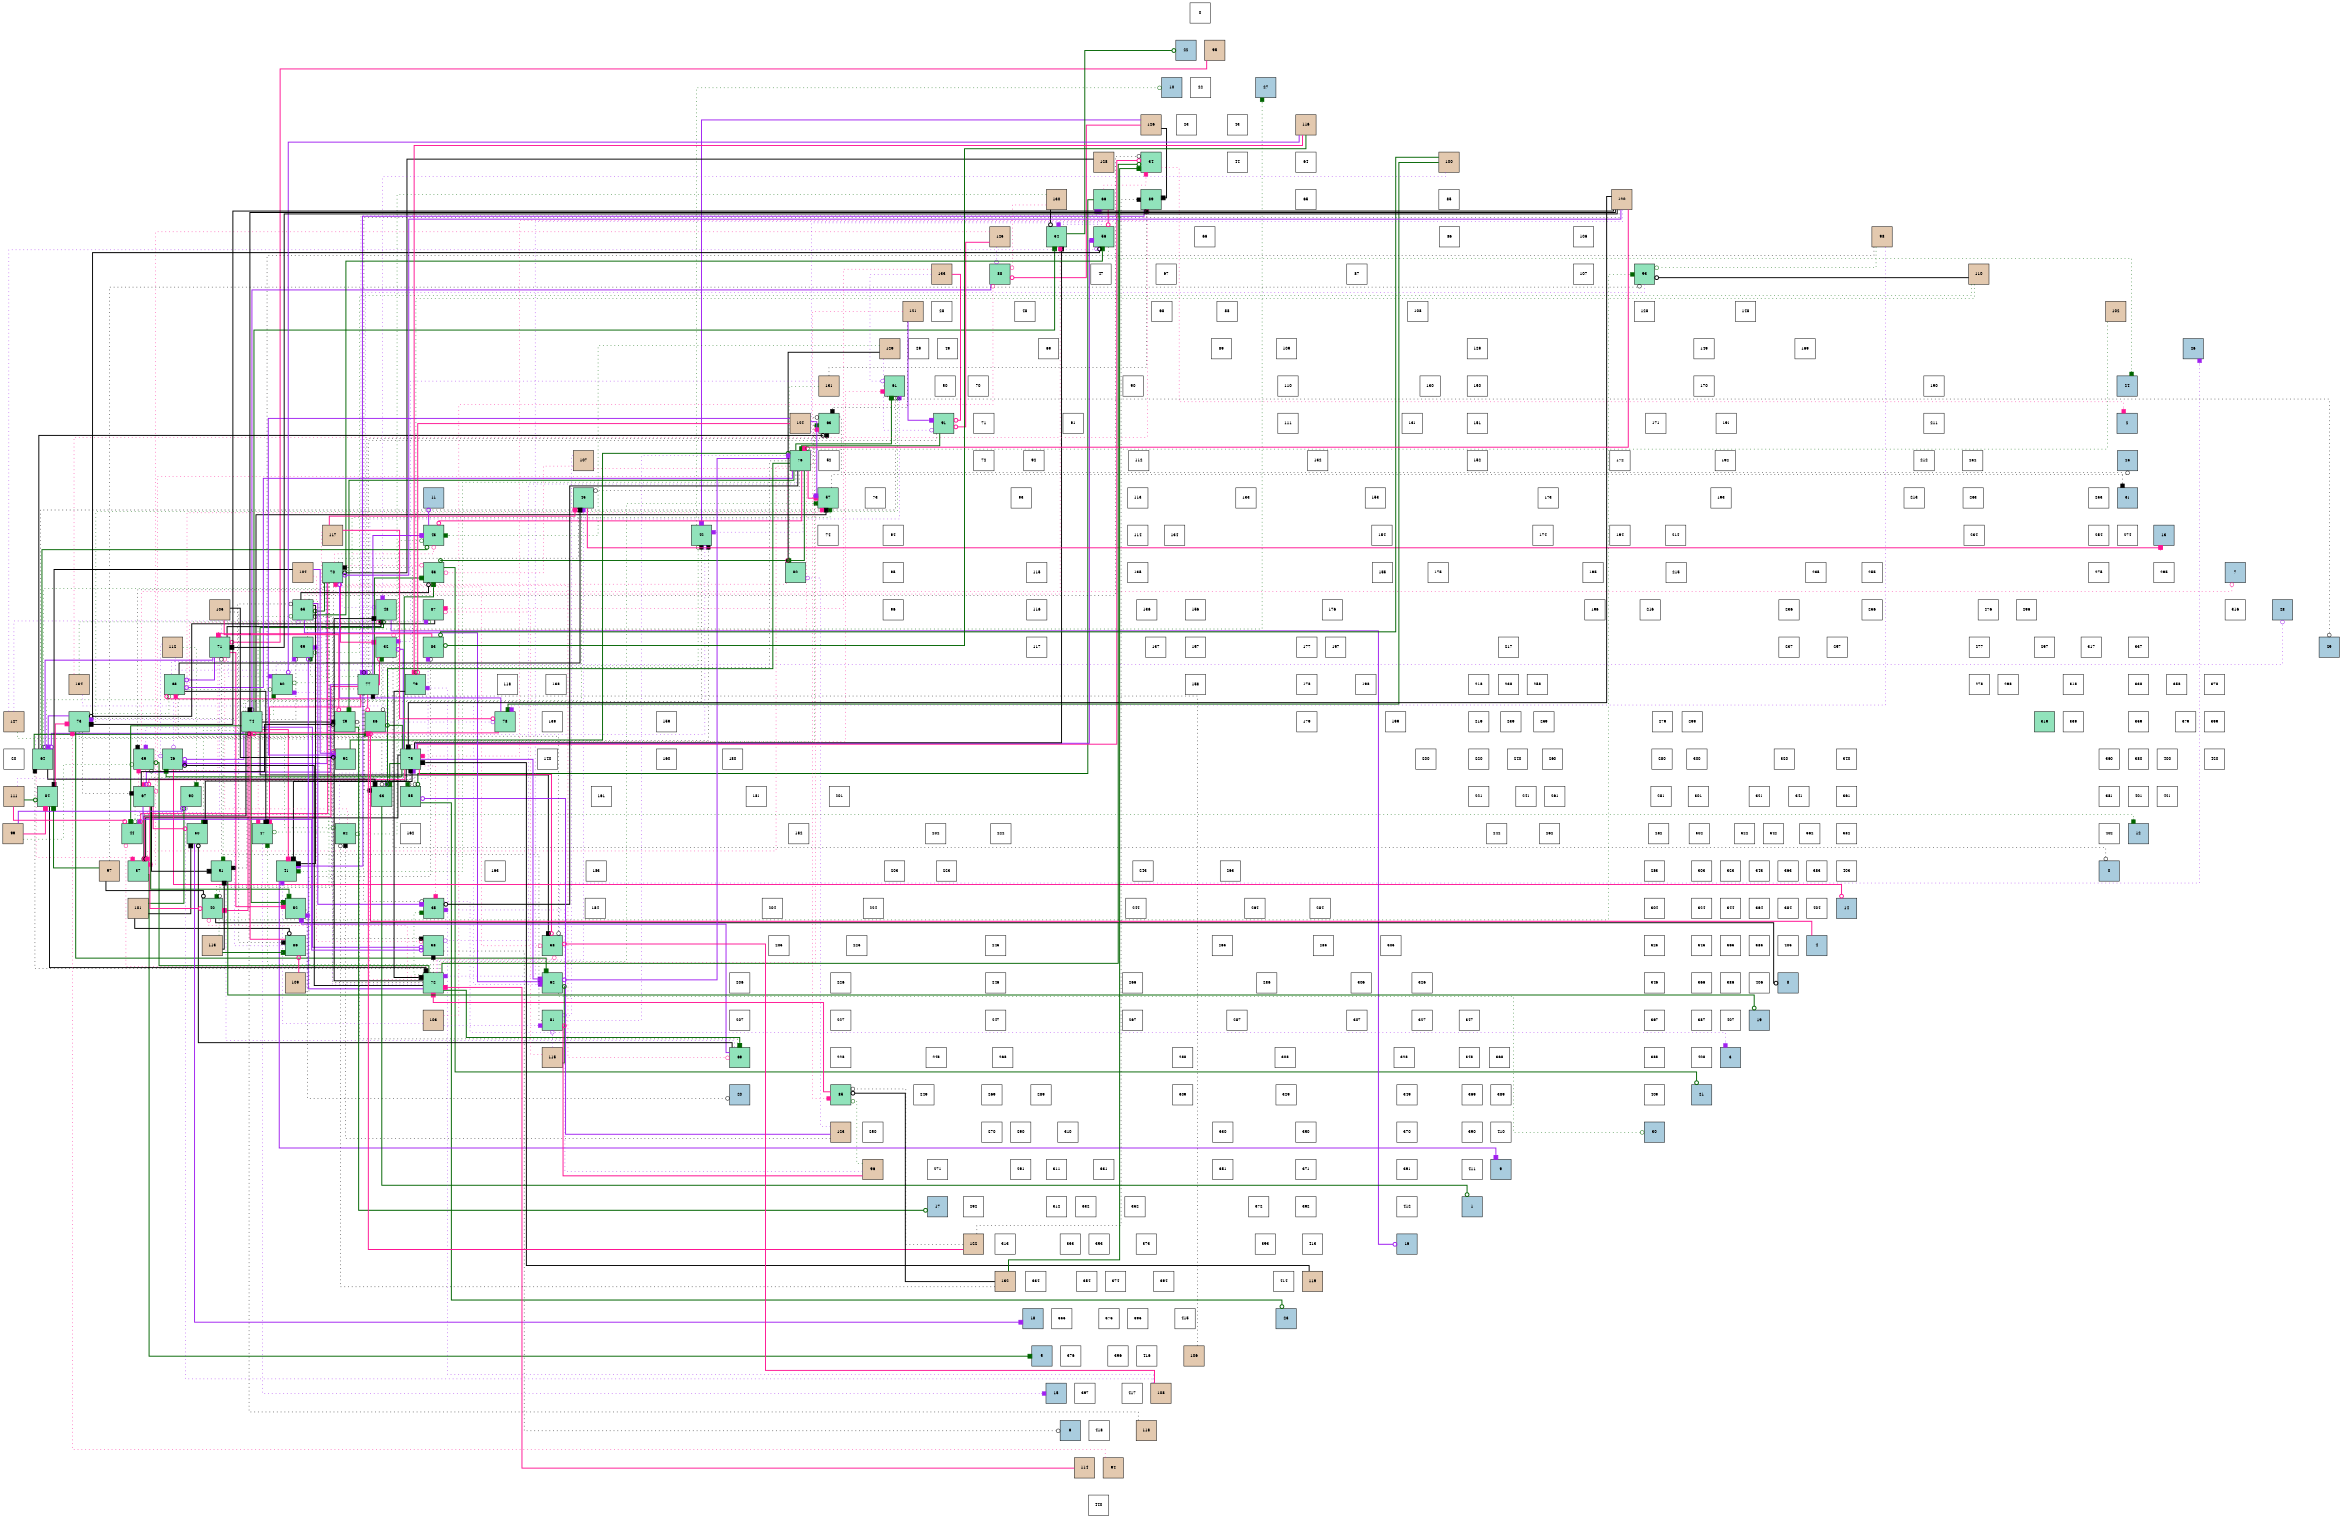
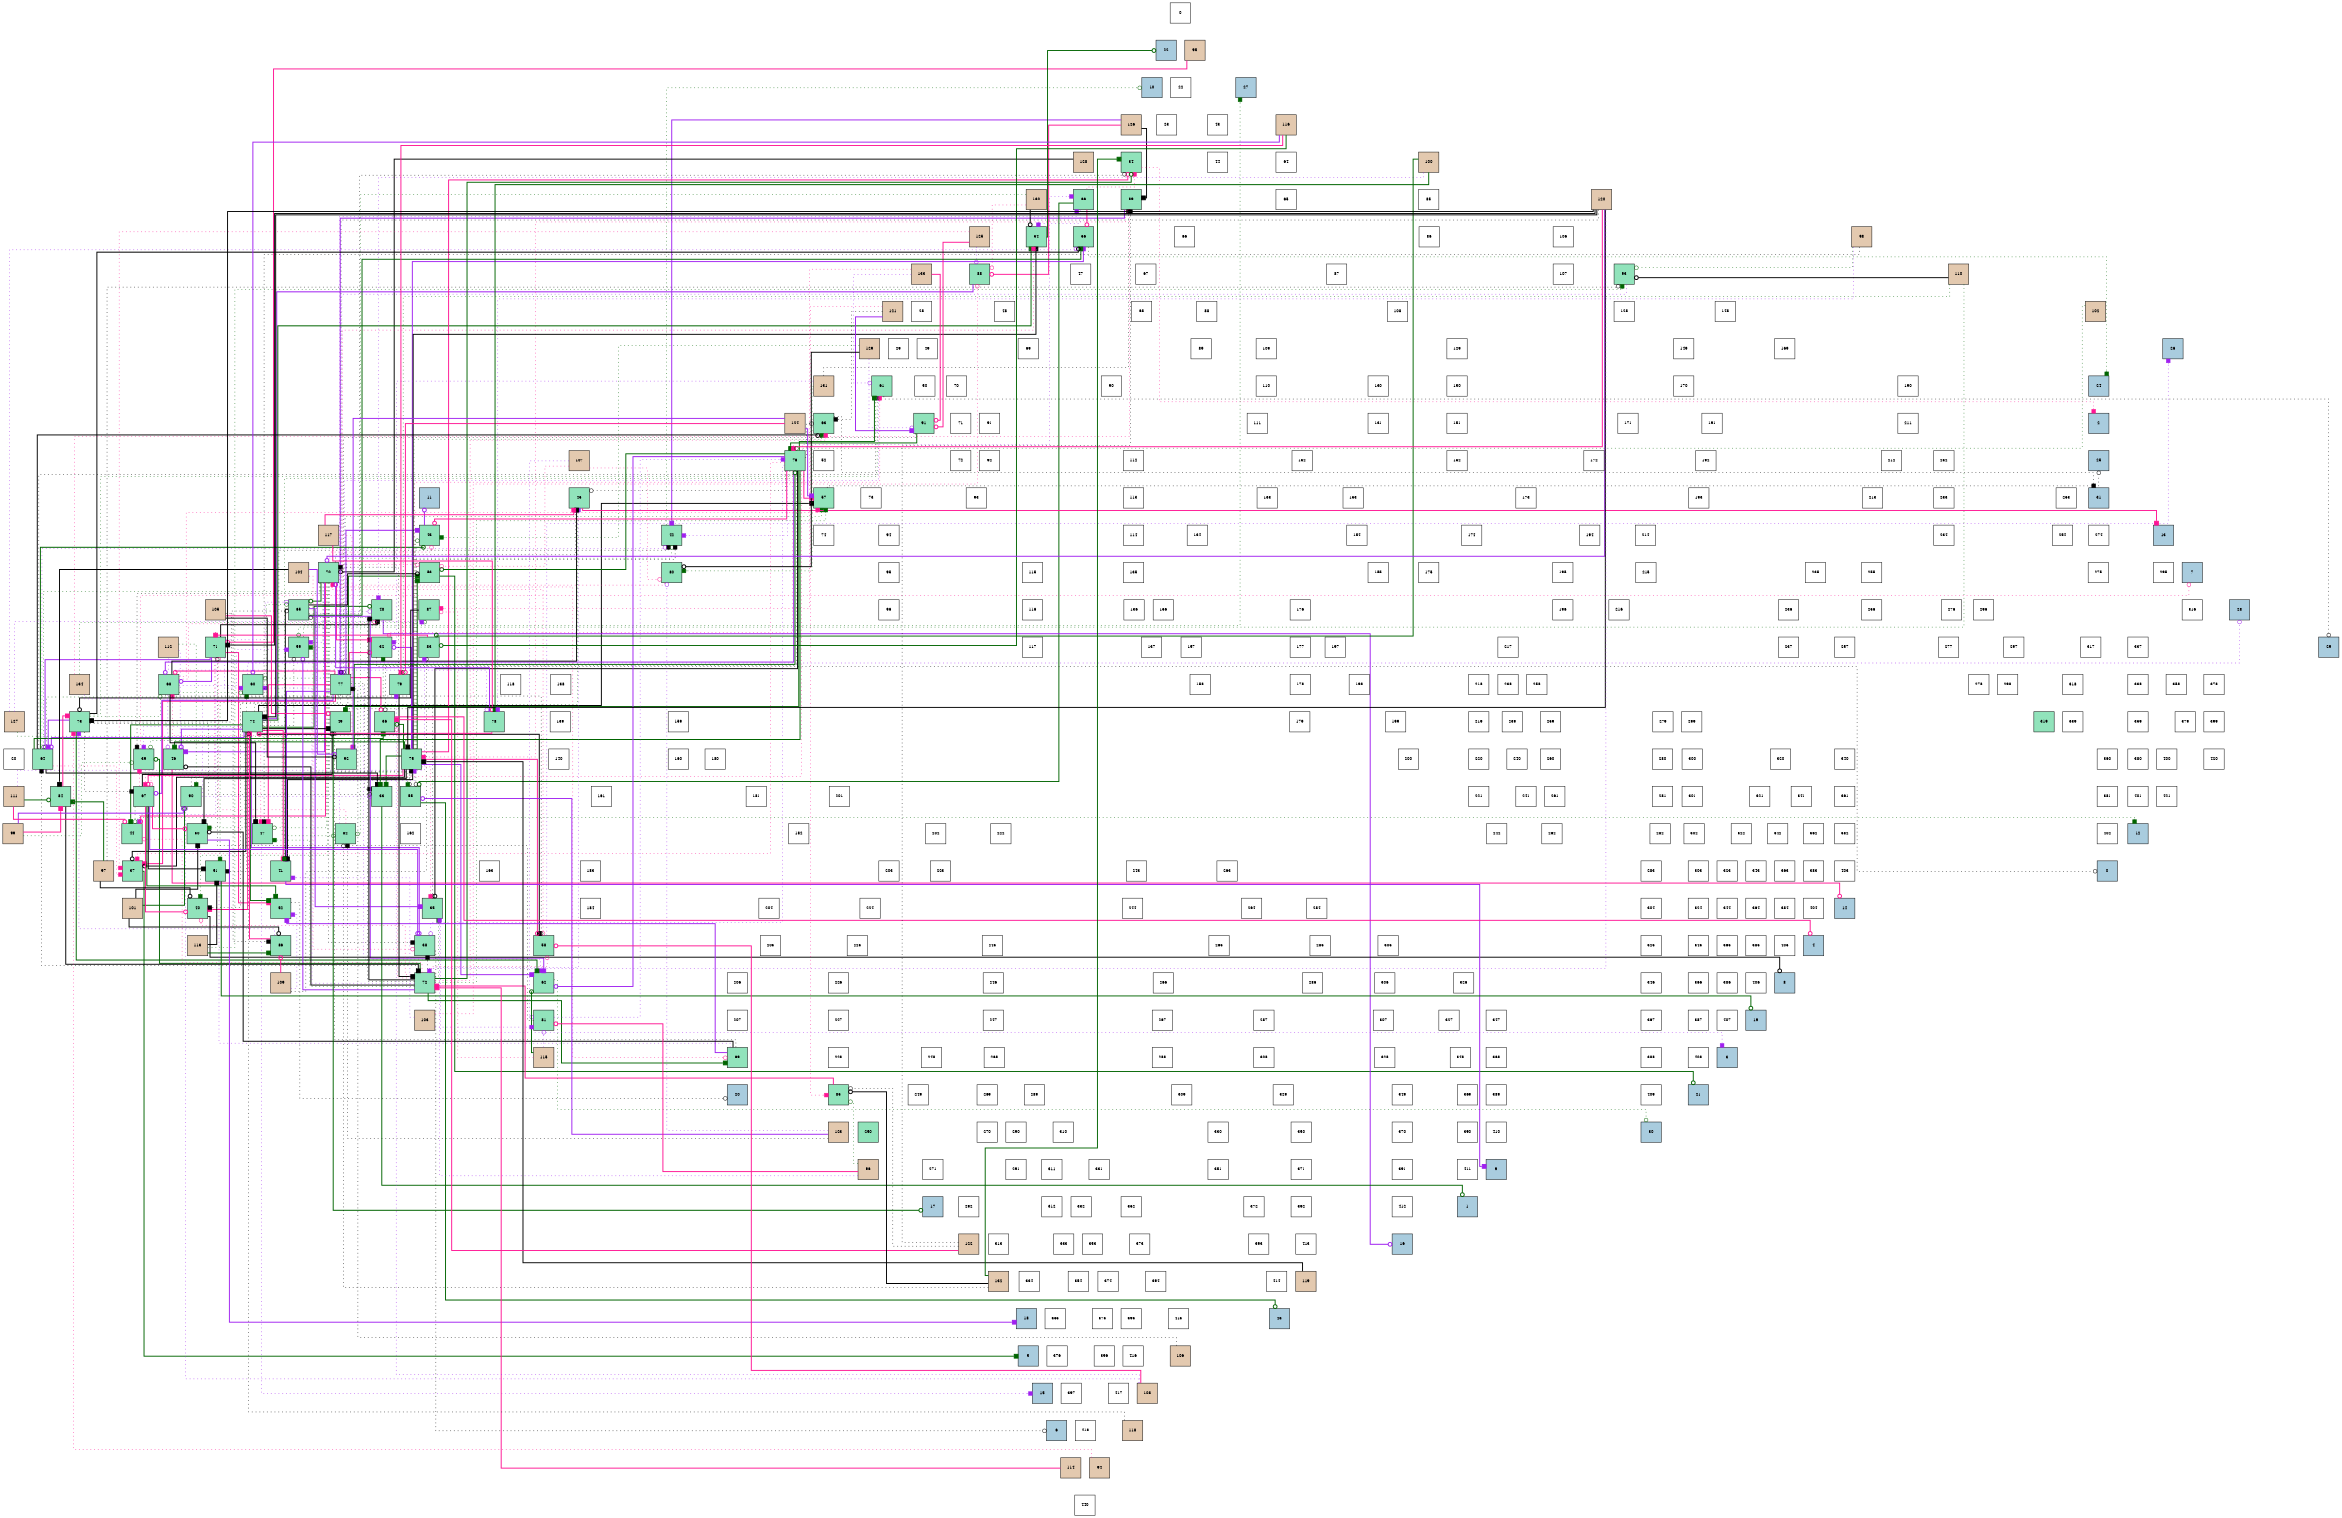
edge "77" -> "63": removed
edge "77" -> "40": arrowhead odot -> box
edge "4" -> "36": reversed
node "250": fillcolor #ffffff -> #91e3bb
